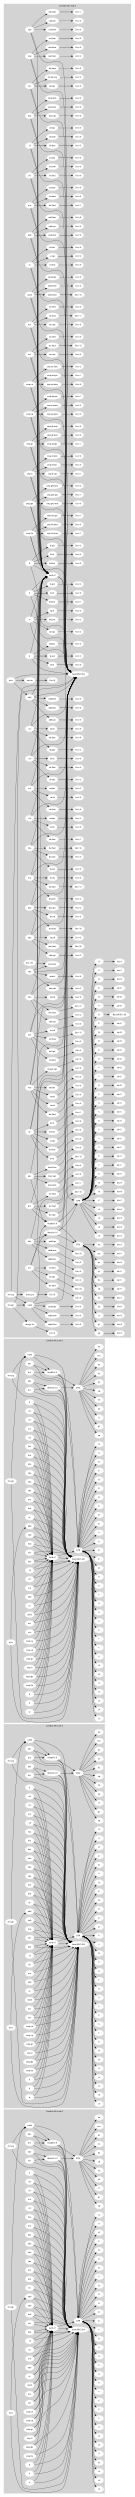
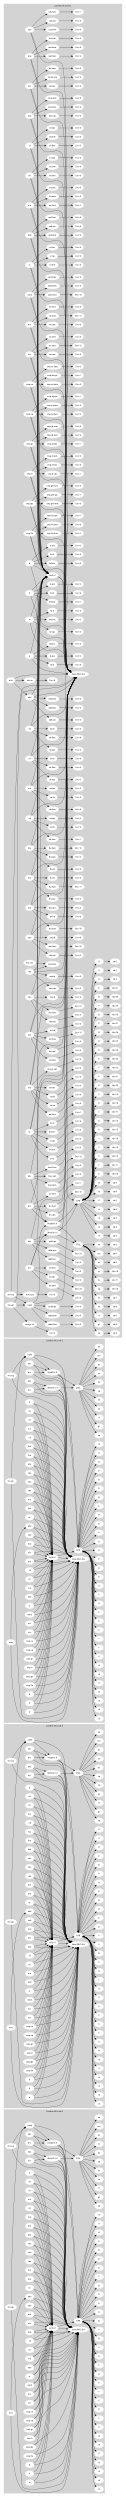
node "BasicRISC=28": label "BasicRISC=28" -> "Idx=28"
